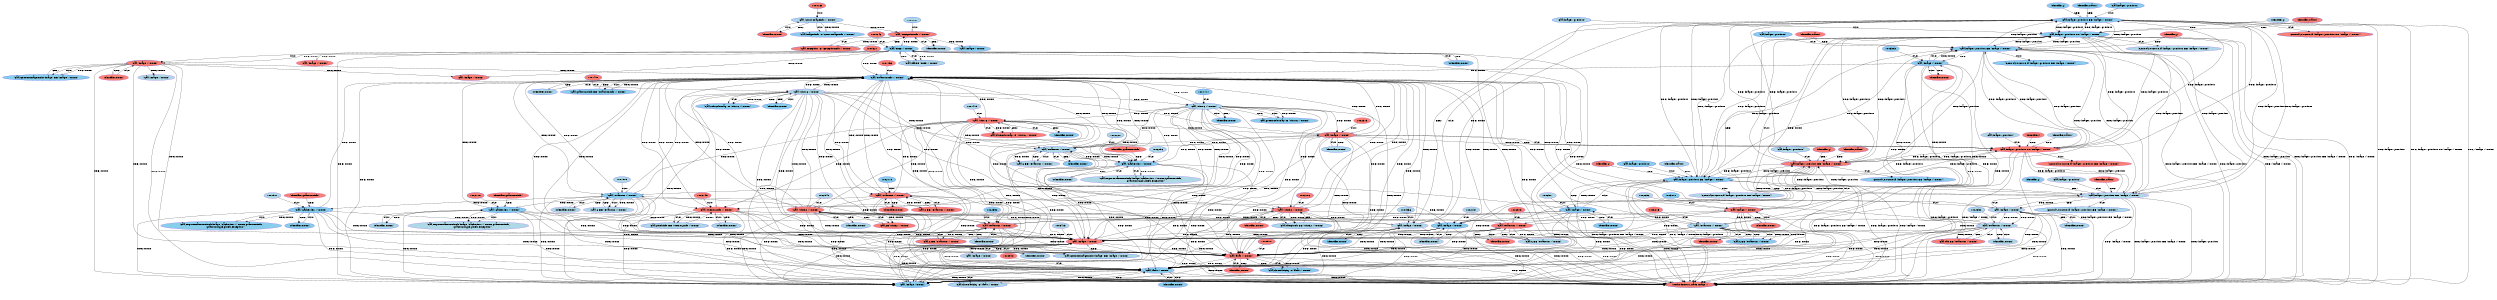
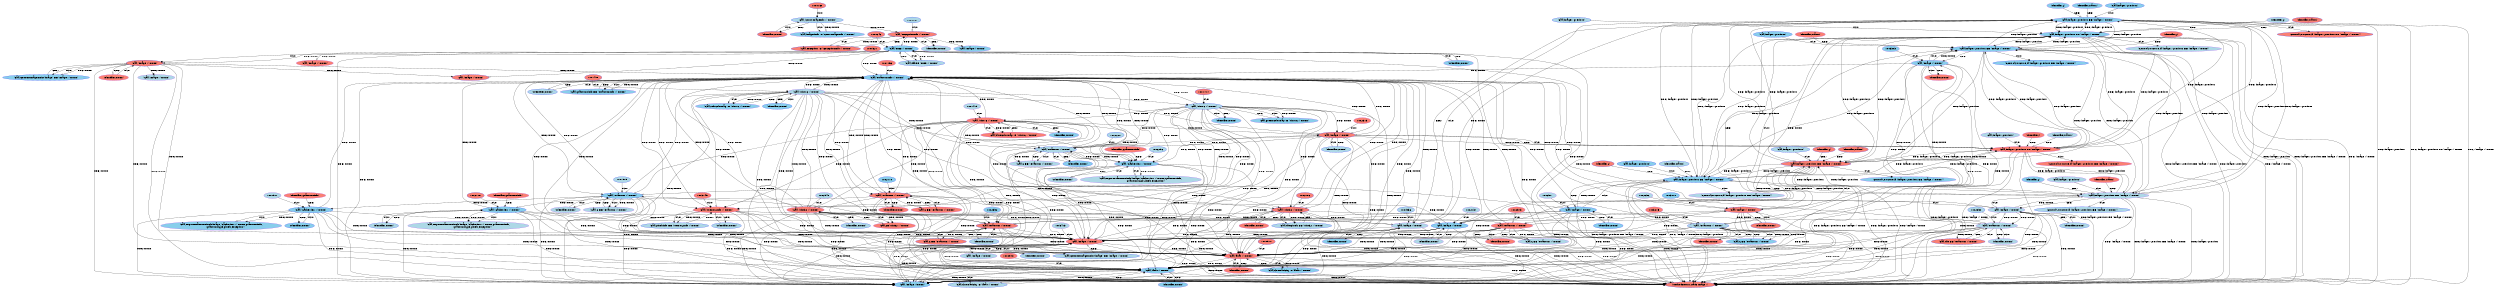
node "1001414": fillcolor skyblue -> salmon
